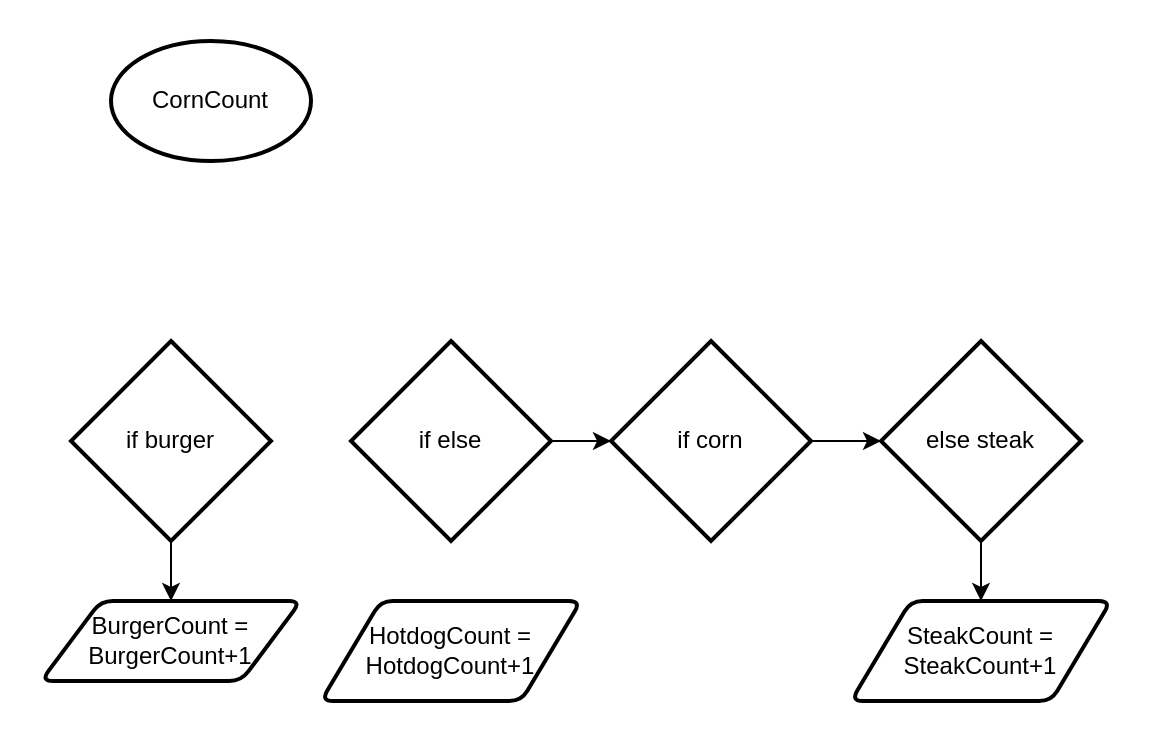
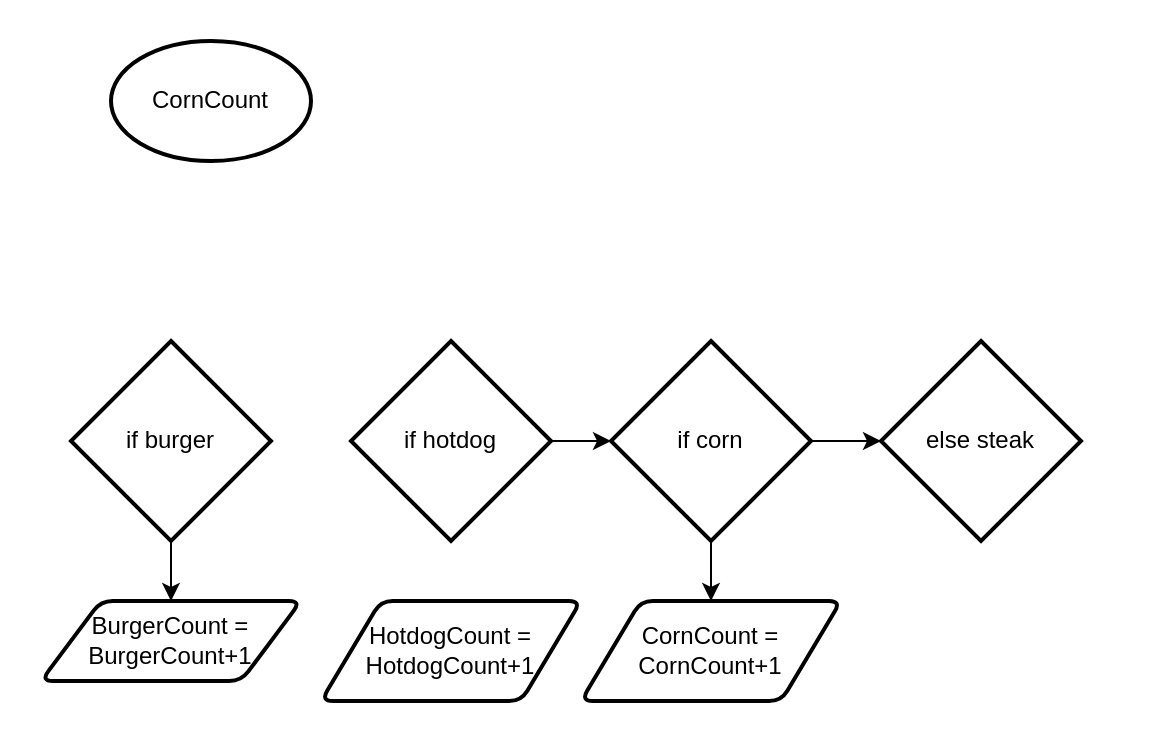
node "if else": label "if else" -> "if hotdog"
edge "if corn" -> "CornCount = CornCount+1": added
edge "else steak" -> "SteakCount = SteakCount+1": removed
node "CornCount = CornCount+1": added
node "SteakCount = SteakCount+1": removed
